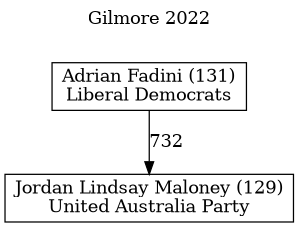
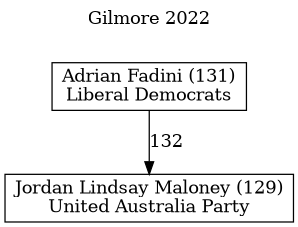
edge "Adrian Fadini (131) Liberal Democrats" -> "Jordan Lindsay Maloney (129) United Australia Party": label "732" -> "132"
